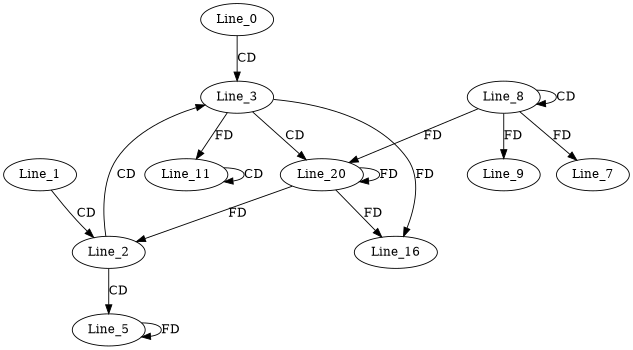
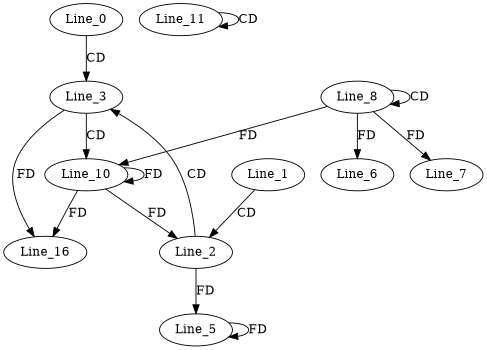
edge "Line_3" -> "Line_11": removed, label "FD"
node "Line_20": label "Line_20" -> "Line_10"
node "Line_9": label "Line_9" -> "Line_6"
edge "Line_2" -> "Line_5": label "CD" -> "FD"
